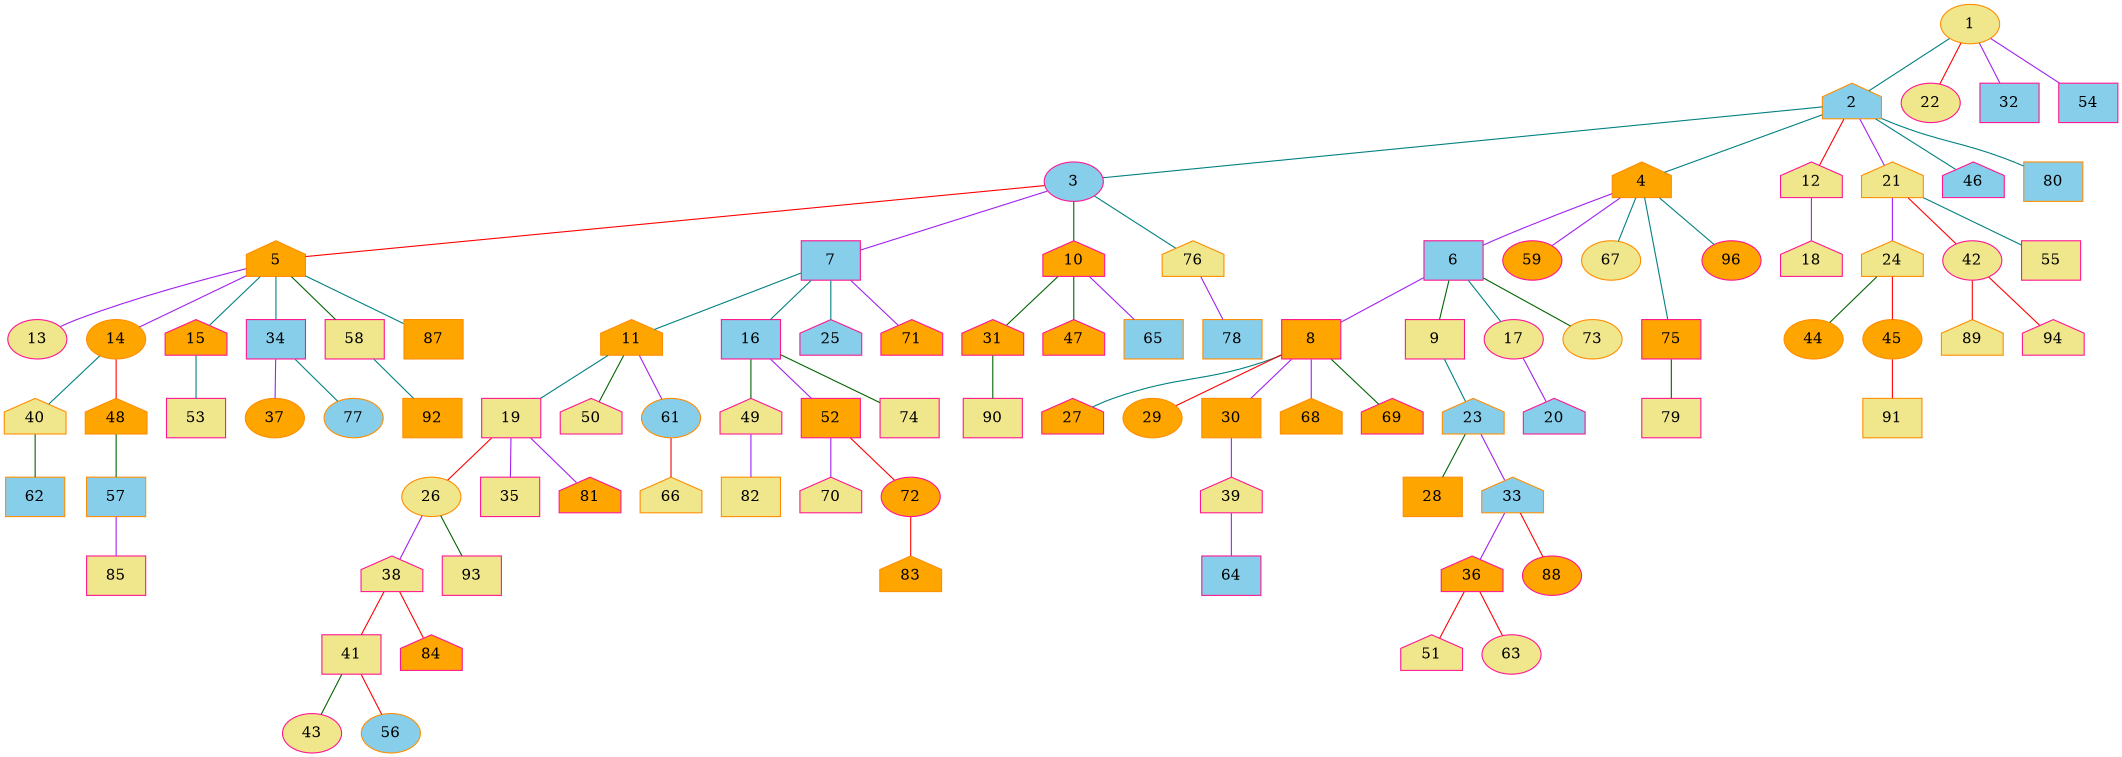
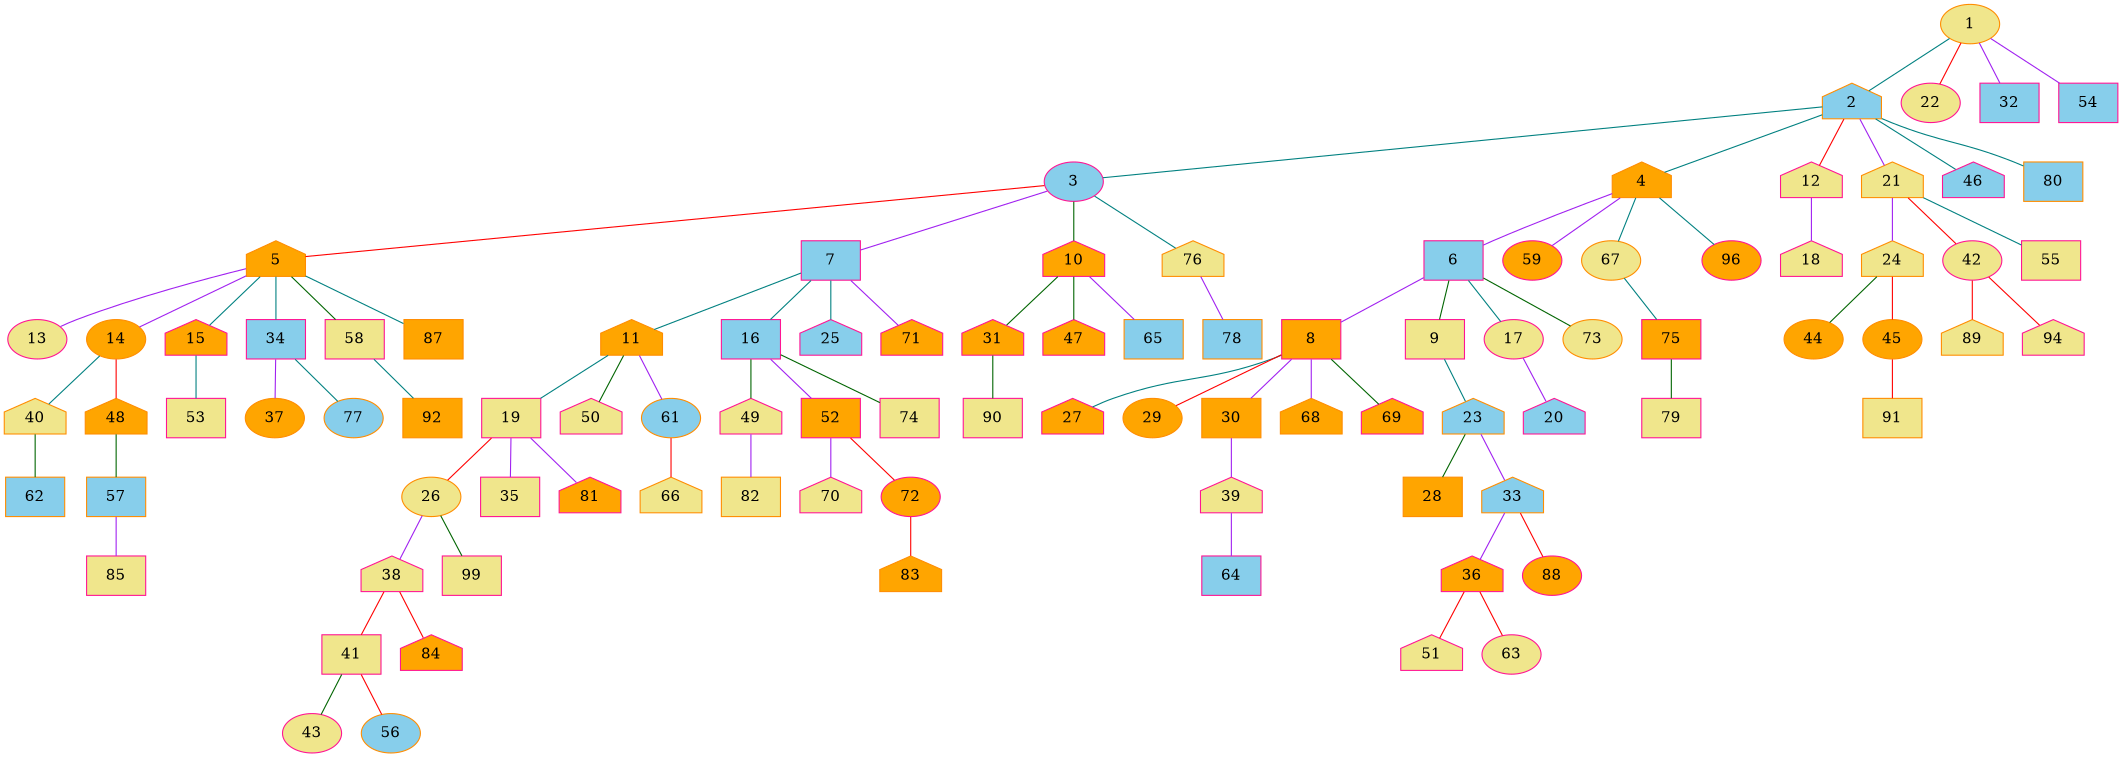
edge "4" -- "75": now "67" -- "75"
node "93": label "93" -> "99"
